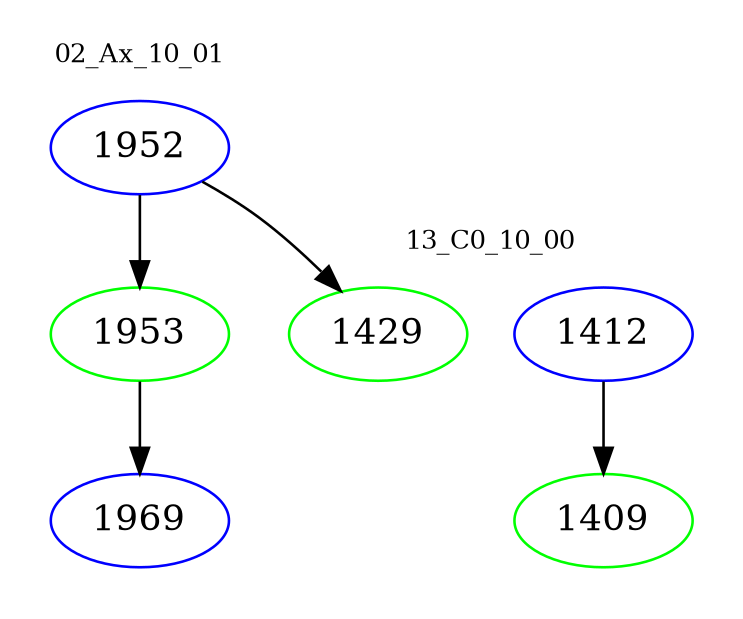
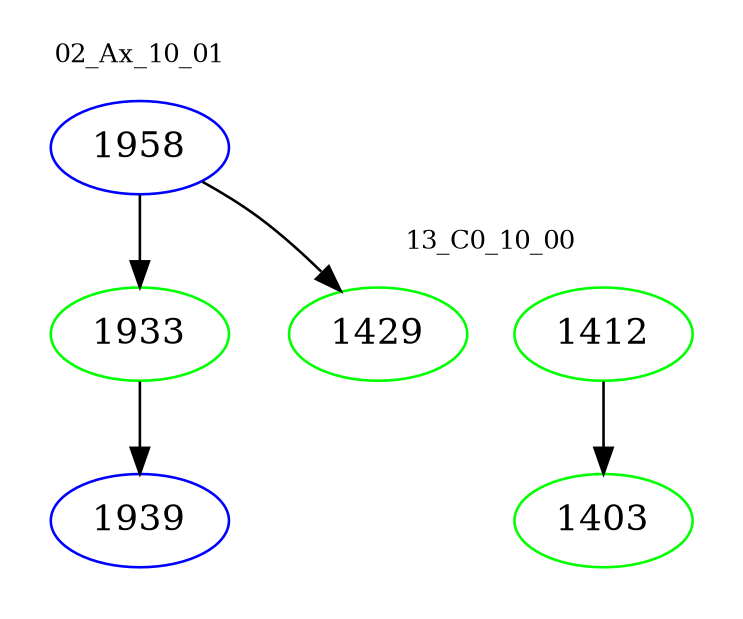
node "1952": label "1952" -> "1958"
node "1953": label "1953" -> "1933"
node "1412": color blue -> green
node "1969": label "1969" -> "1939"
node "1409": label "1409" -> "1403"
